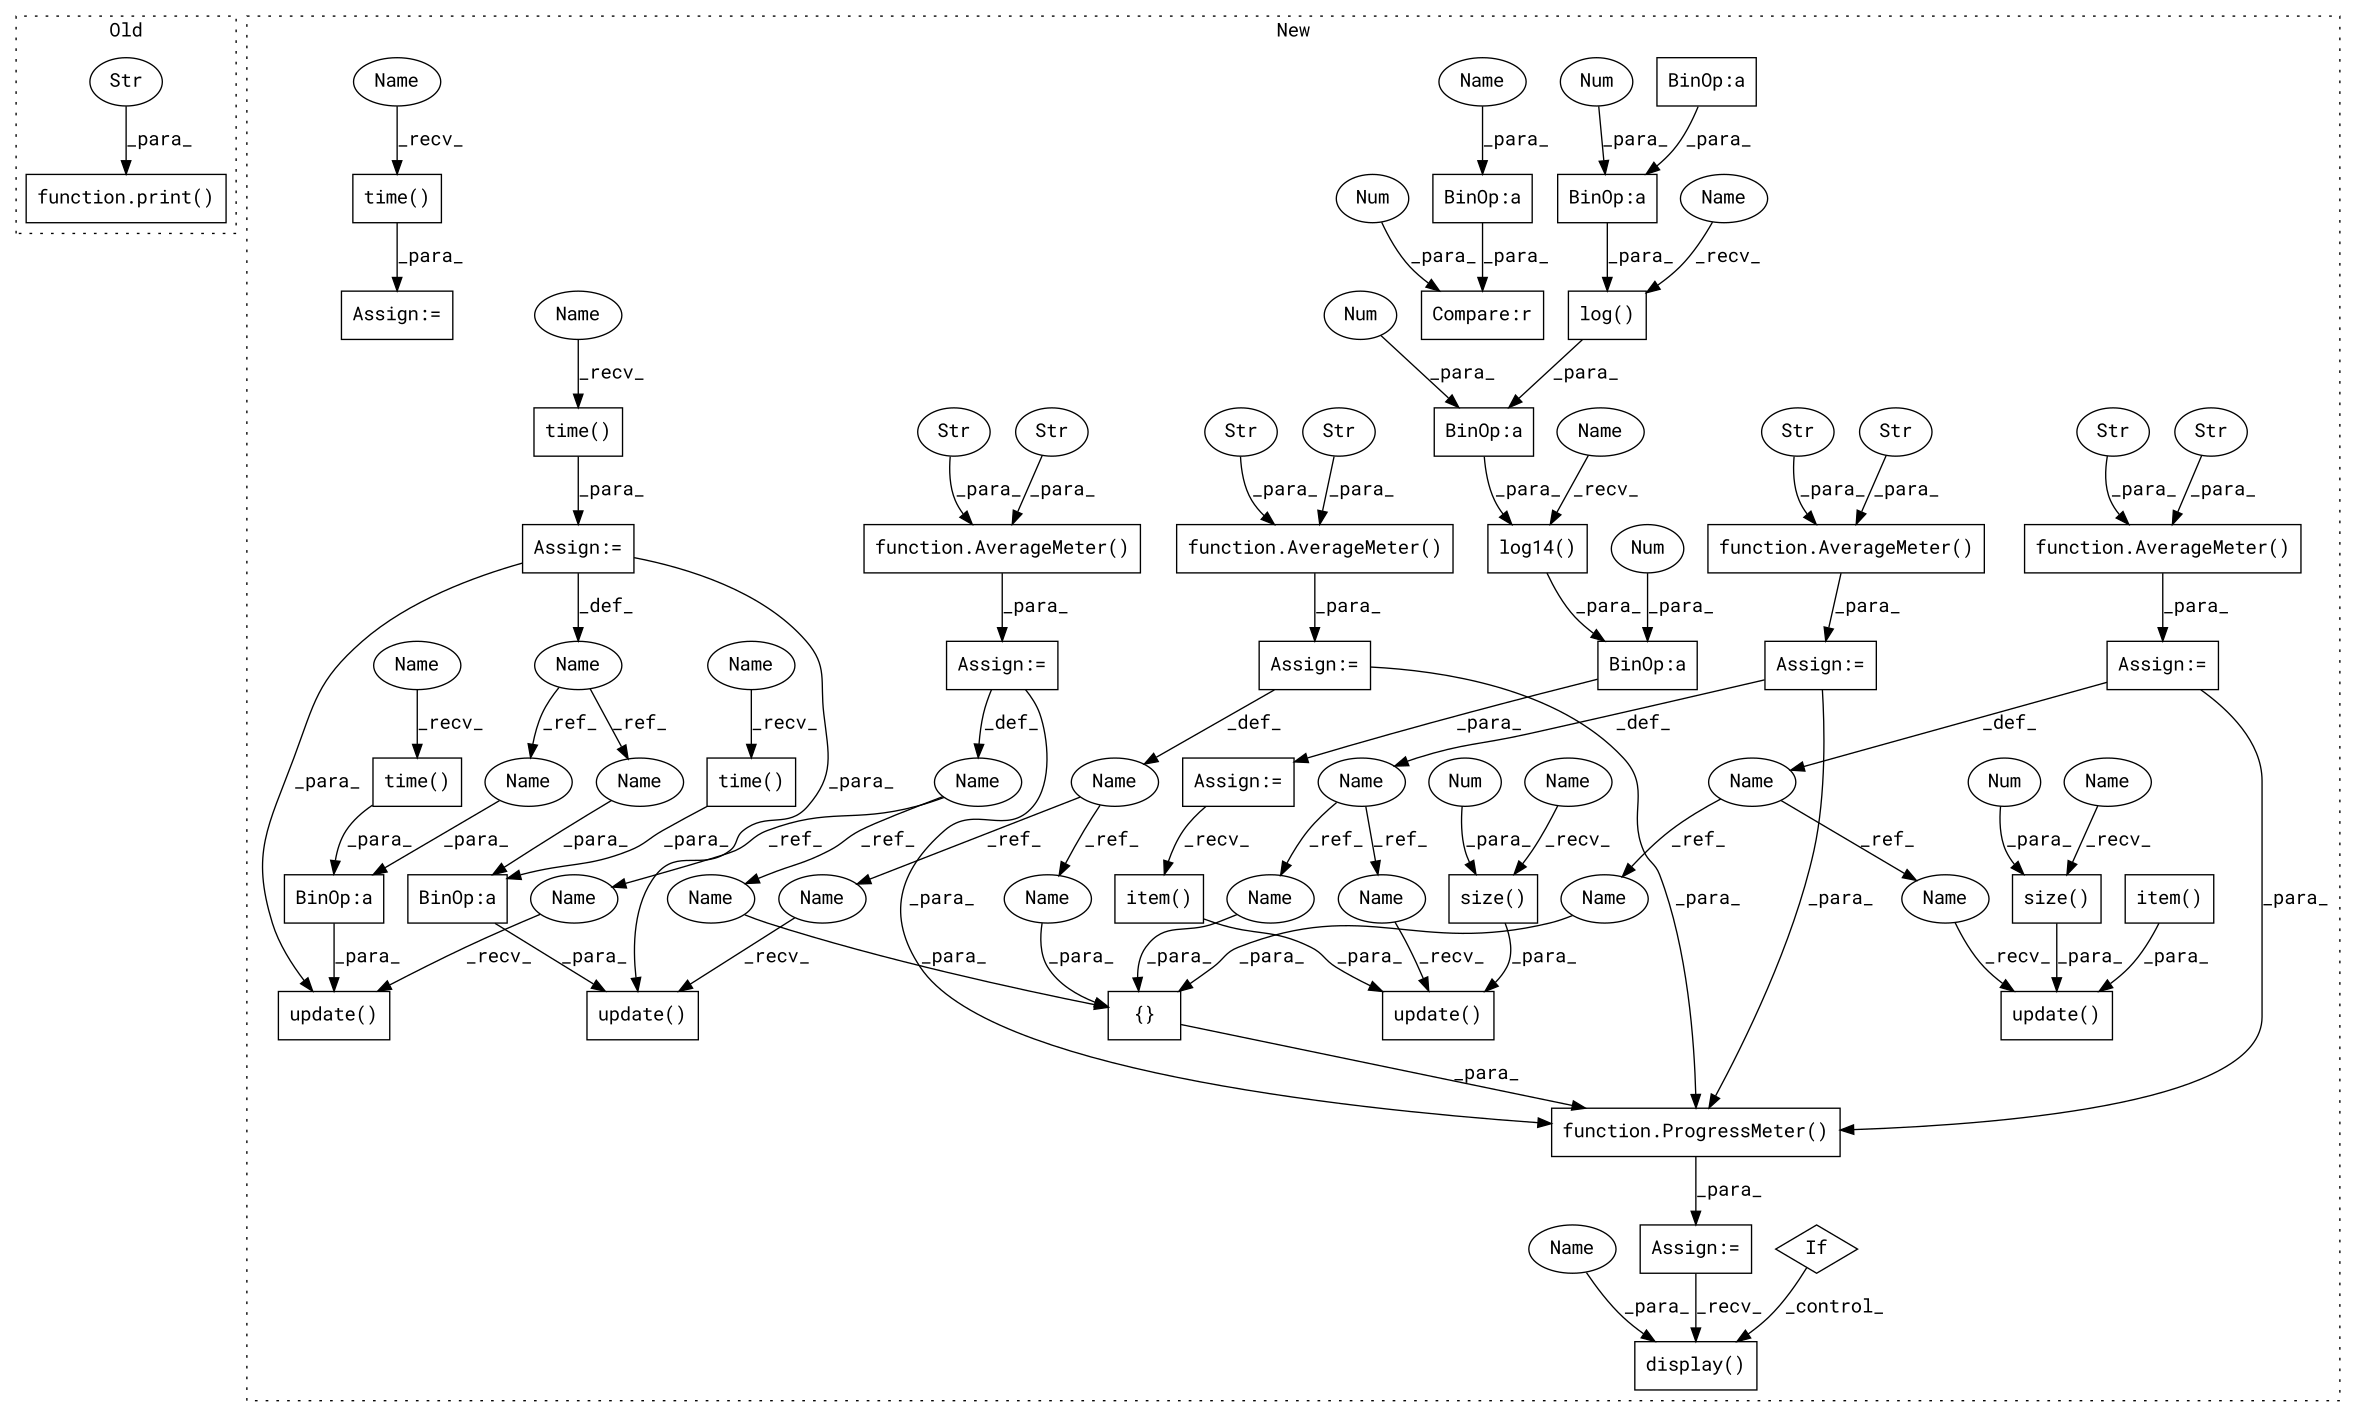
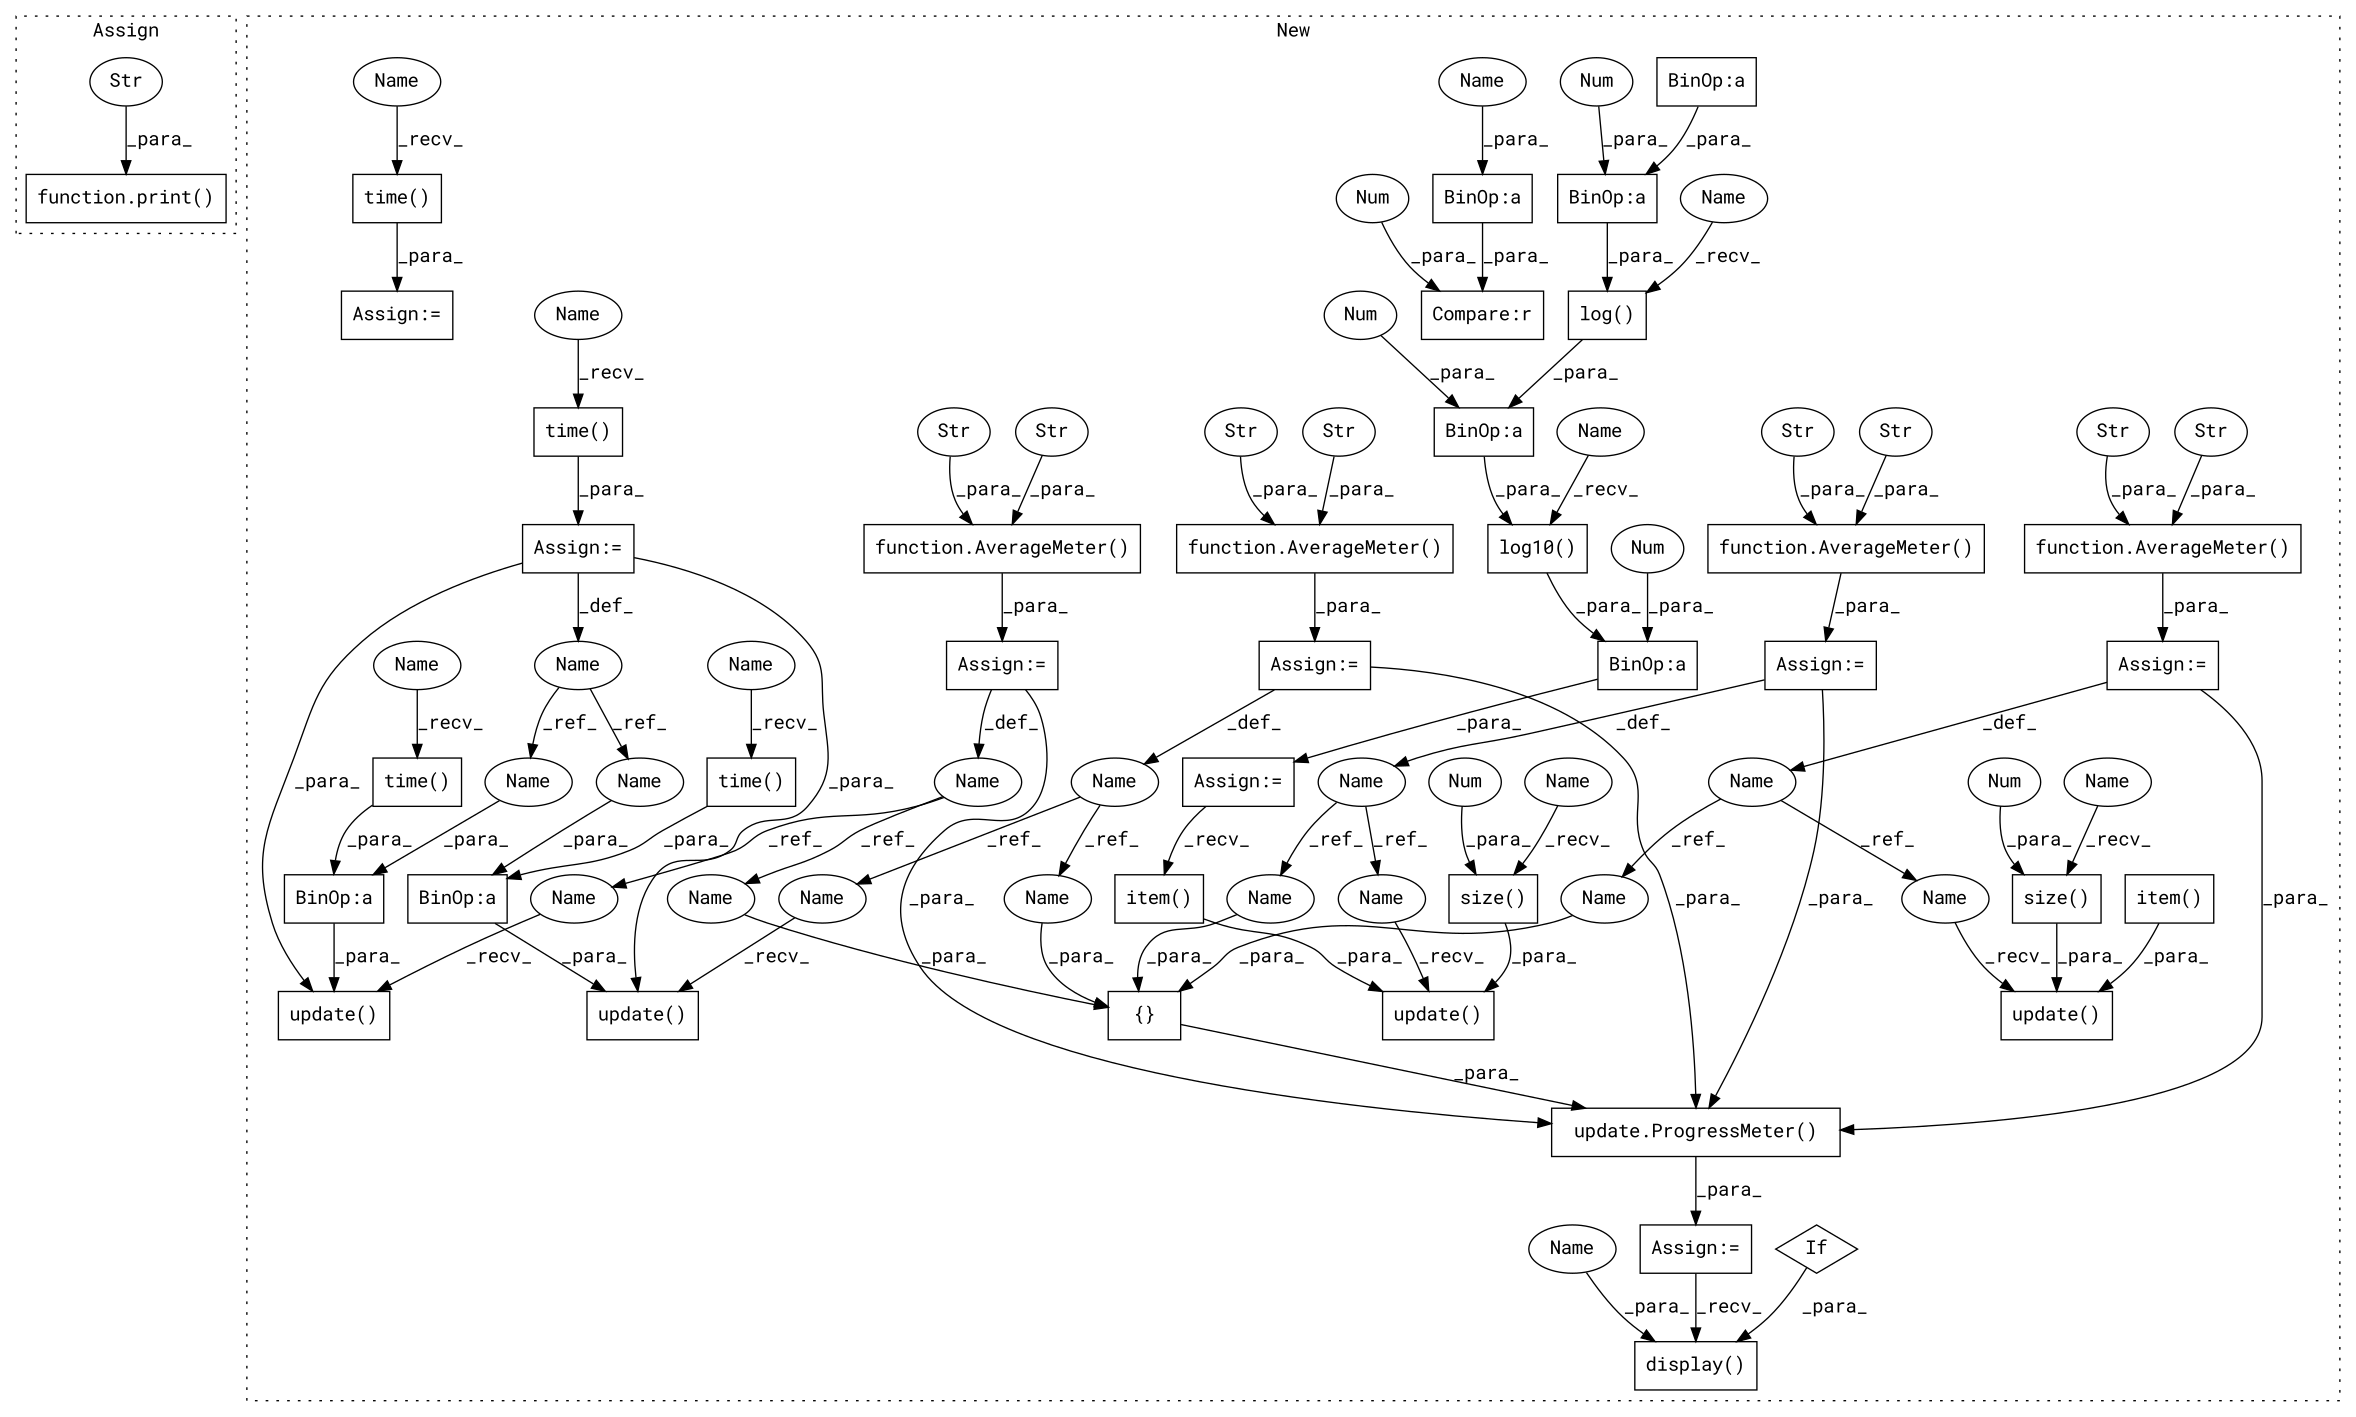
cluster "Old": label "Old" -> "Assign"
node "log14()": label "log14()" -> "log10()"
node "function.ProgressMeter()": label "function.ProgressMeter()" -> "update.ProgressMeter()"
edge "If" -> "display()": label "_control_" -> "_para_"
